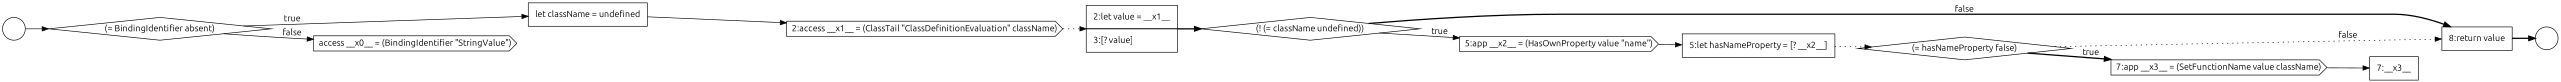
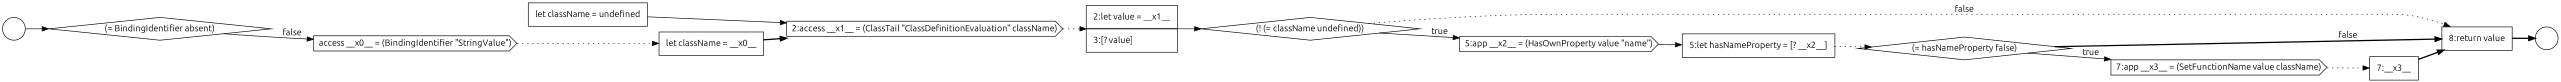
edge "(! (= className undefined))" -> "8:return value": style bold -> dotted
edge "(= BindingIdentifier absent)" -> "let className = undefined": removed, label "true"
edge "2:let value = __x1__" -> "(! (= className undefined))": style bold -> solid
node "let className = __x0__": added
edge "(= hasNameProperty false)" -> "8:return value": style dotted -> bold
edge "(= hasNameProperty false)" -> "7:app __x3__ = (SetFunctionName value className)": style bold -> solid
edge "7:__x3__" -> "8:return value": added
edge "7:app __x3__ = (SetFunctionName value className)" -> "7:__x3__": style solid -> dotted
